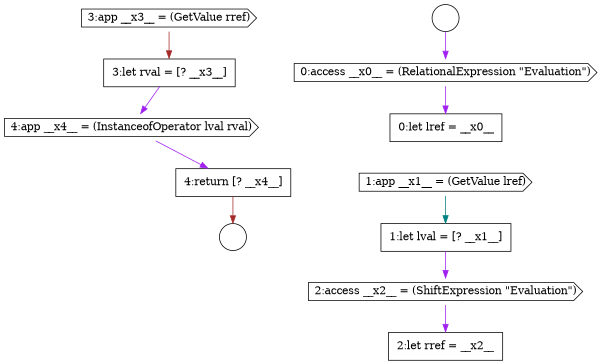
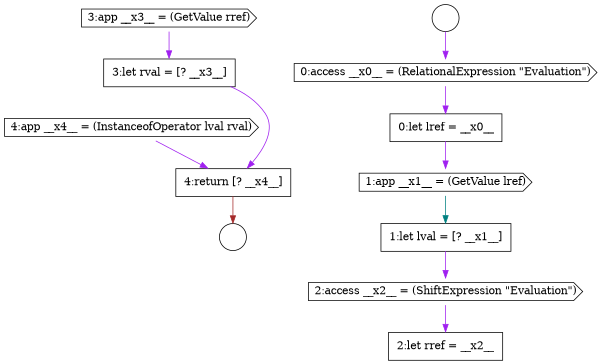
edge "3:app __x3__ = (GetValue rref)" -> "3:let rval = [? __x3__]": color brown -> purple
edge "3:let rval = [? __x3__]" -> "4:app __x4__ = (InstanceofOperator lval rval)": now "3:let rval = [? __x3__]" -> "4:return [? __x4__]"
edge "0:let lref = __x0__" -> "1:app __x1__ = (GetValue lref)": added
